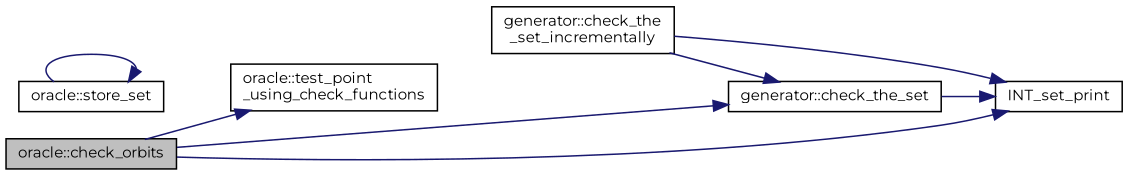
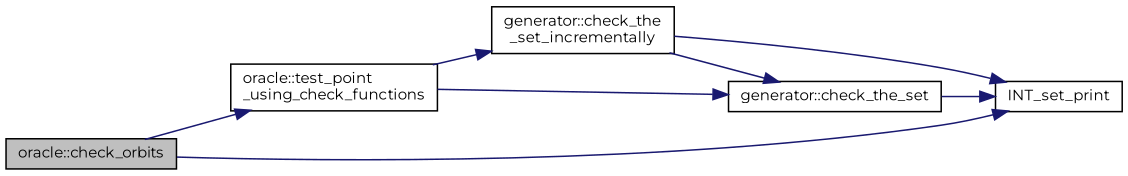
edge "oracle::test_point _using_check_functions" -> "generator::check_the _set_incrementally": added
node "oracle::store_set": removed
edge "oracle::check_orbits" -> "generator::check_the_set": now "oracle::test_point _using_check_functions" -> "generator::check_the_set"
